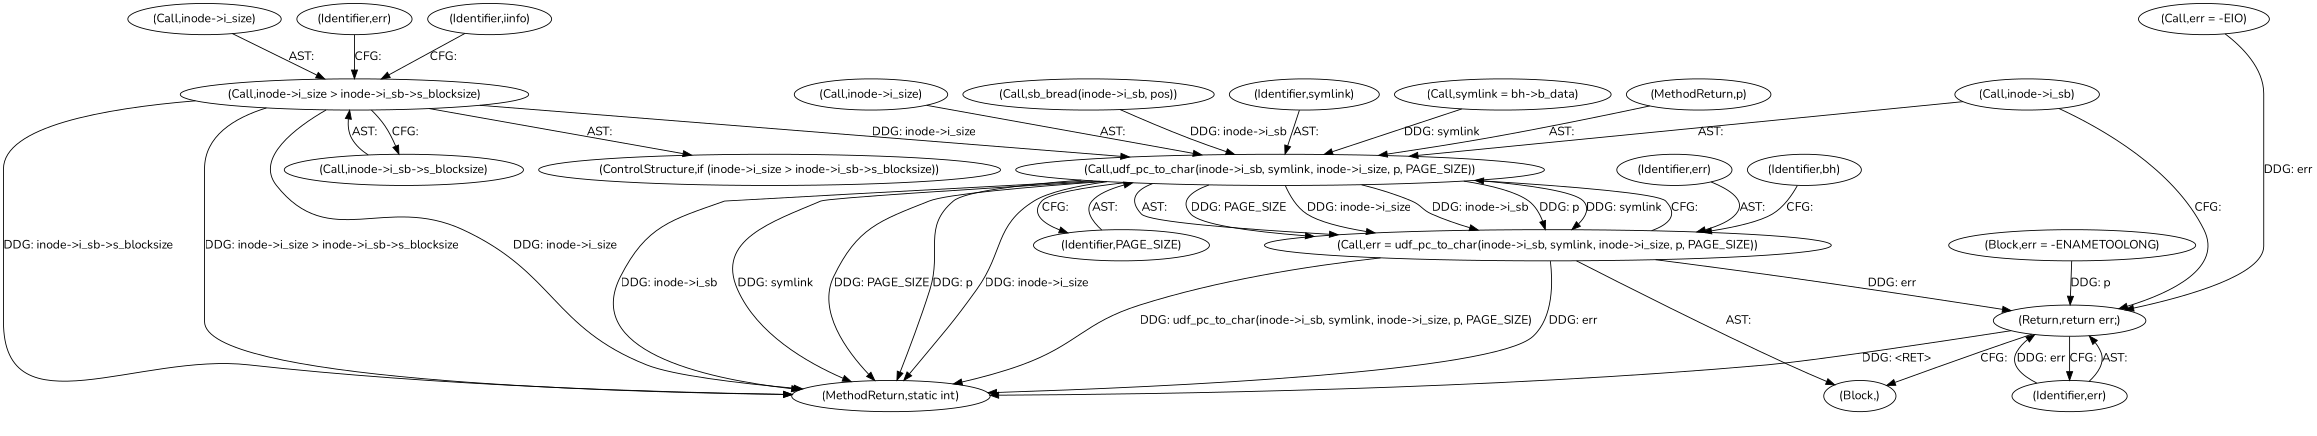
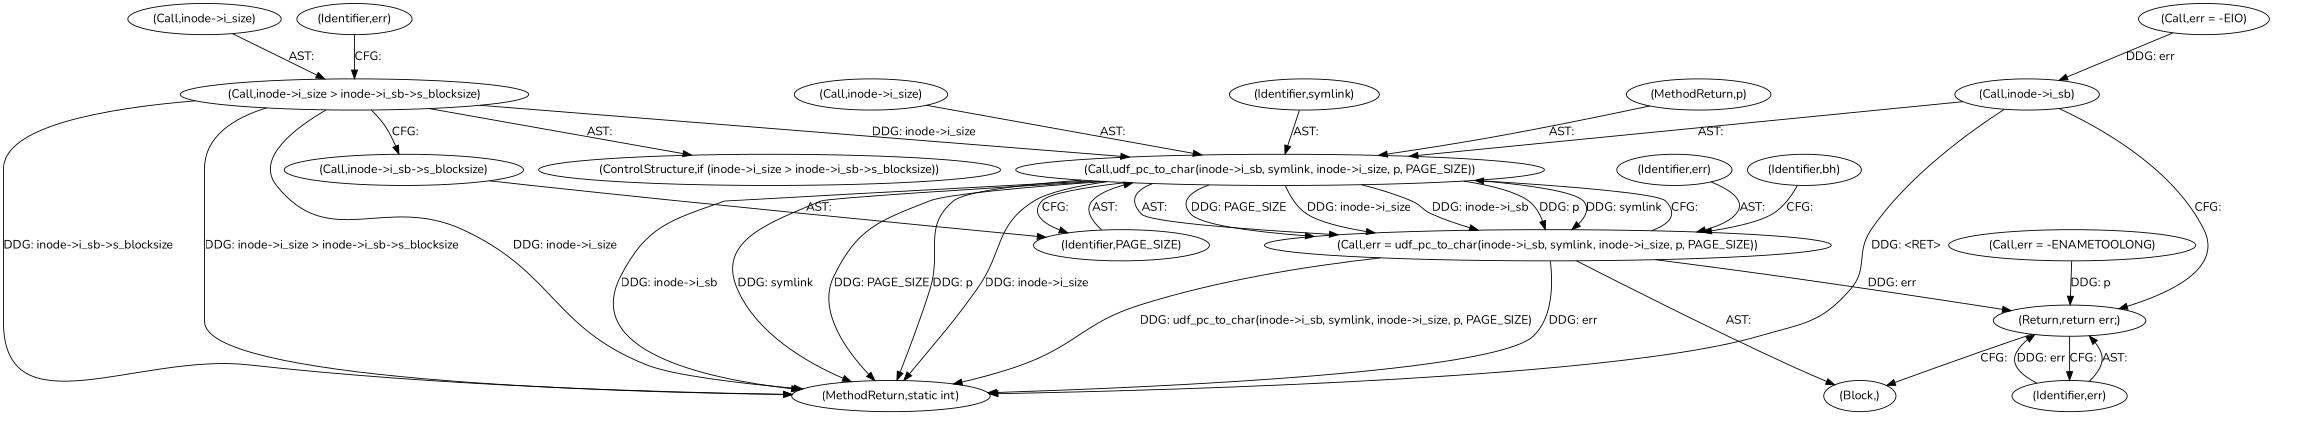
node "(Identifier,iinfo)": removed
node "(Call,sb_bread(inode->i_sb, pos))": removed
node "(Call,symlink = bh->b_data)": removed
edge "(Call,inode->i_sb->s_blocksize)" -> "(Call,inode->i_size > inode->i_sb->s_blocksize)": now "(Call,inode->i_sb->s_blocksize)" -> "(Identifier,PAGE_SIZE)"
edge "(Call,err = -EIO)" -> "(Return,return err;)": now "(Call,err = -EIO)" -> "(Call,inode->i_sb)"
node "(Block,err = -ENAMETOOLONG)": label "(Block,err = -ENAMETOOLONG)" -> "(Call,err = -ENAMETOOLONG)"
edge "(Return,return err;)" -> "(MethodReturn,static int)": now "(Call,inode->i_sb)" -> "(MethodReturn,static int)"
